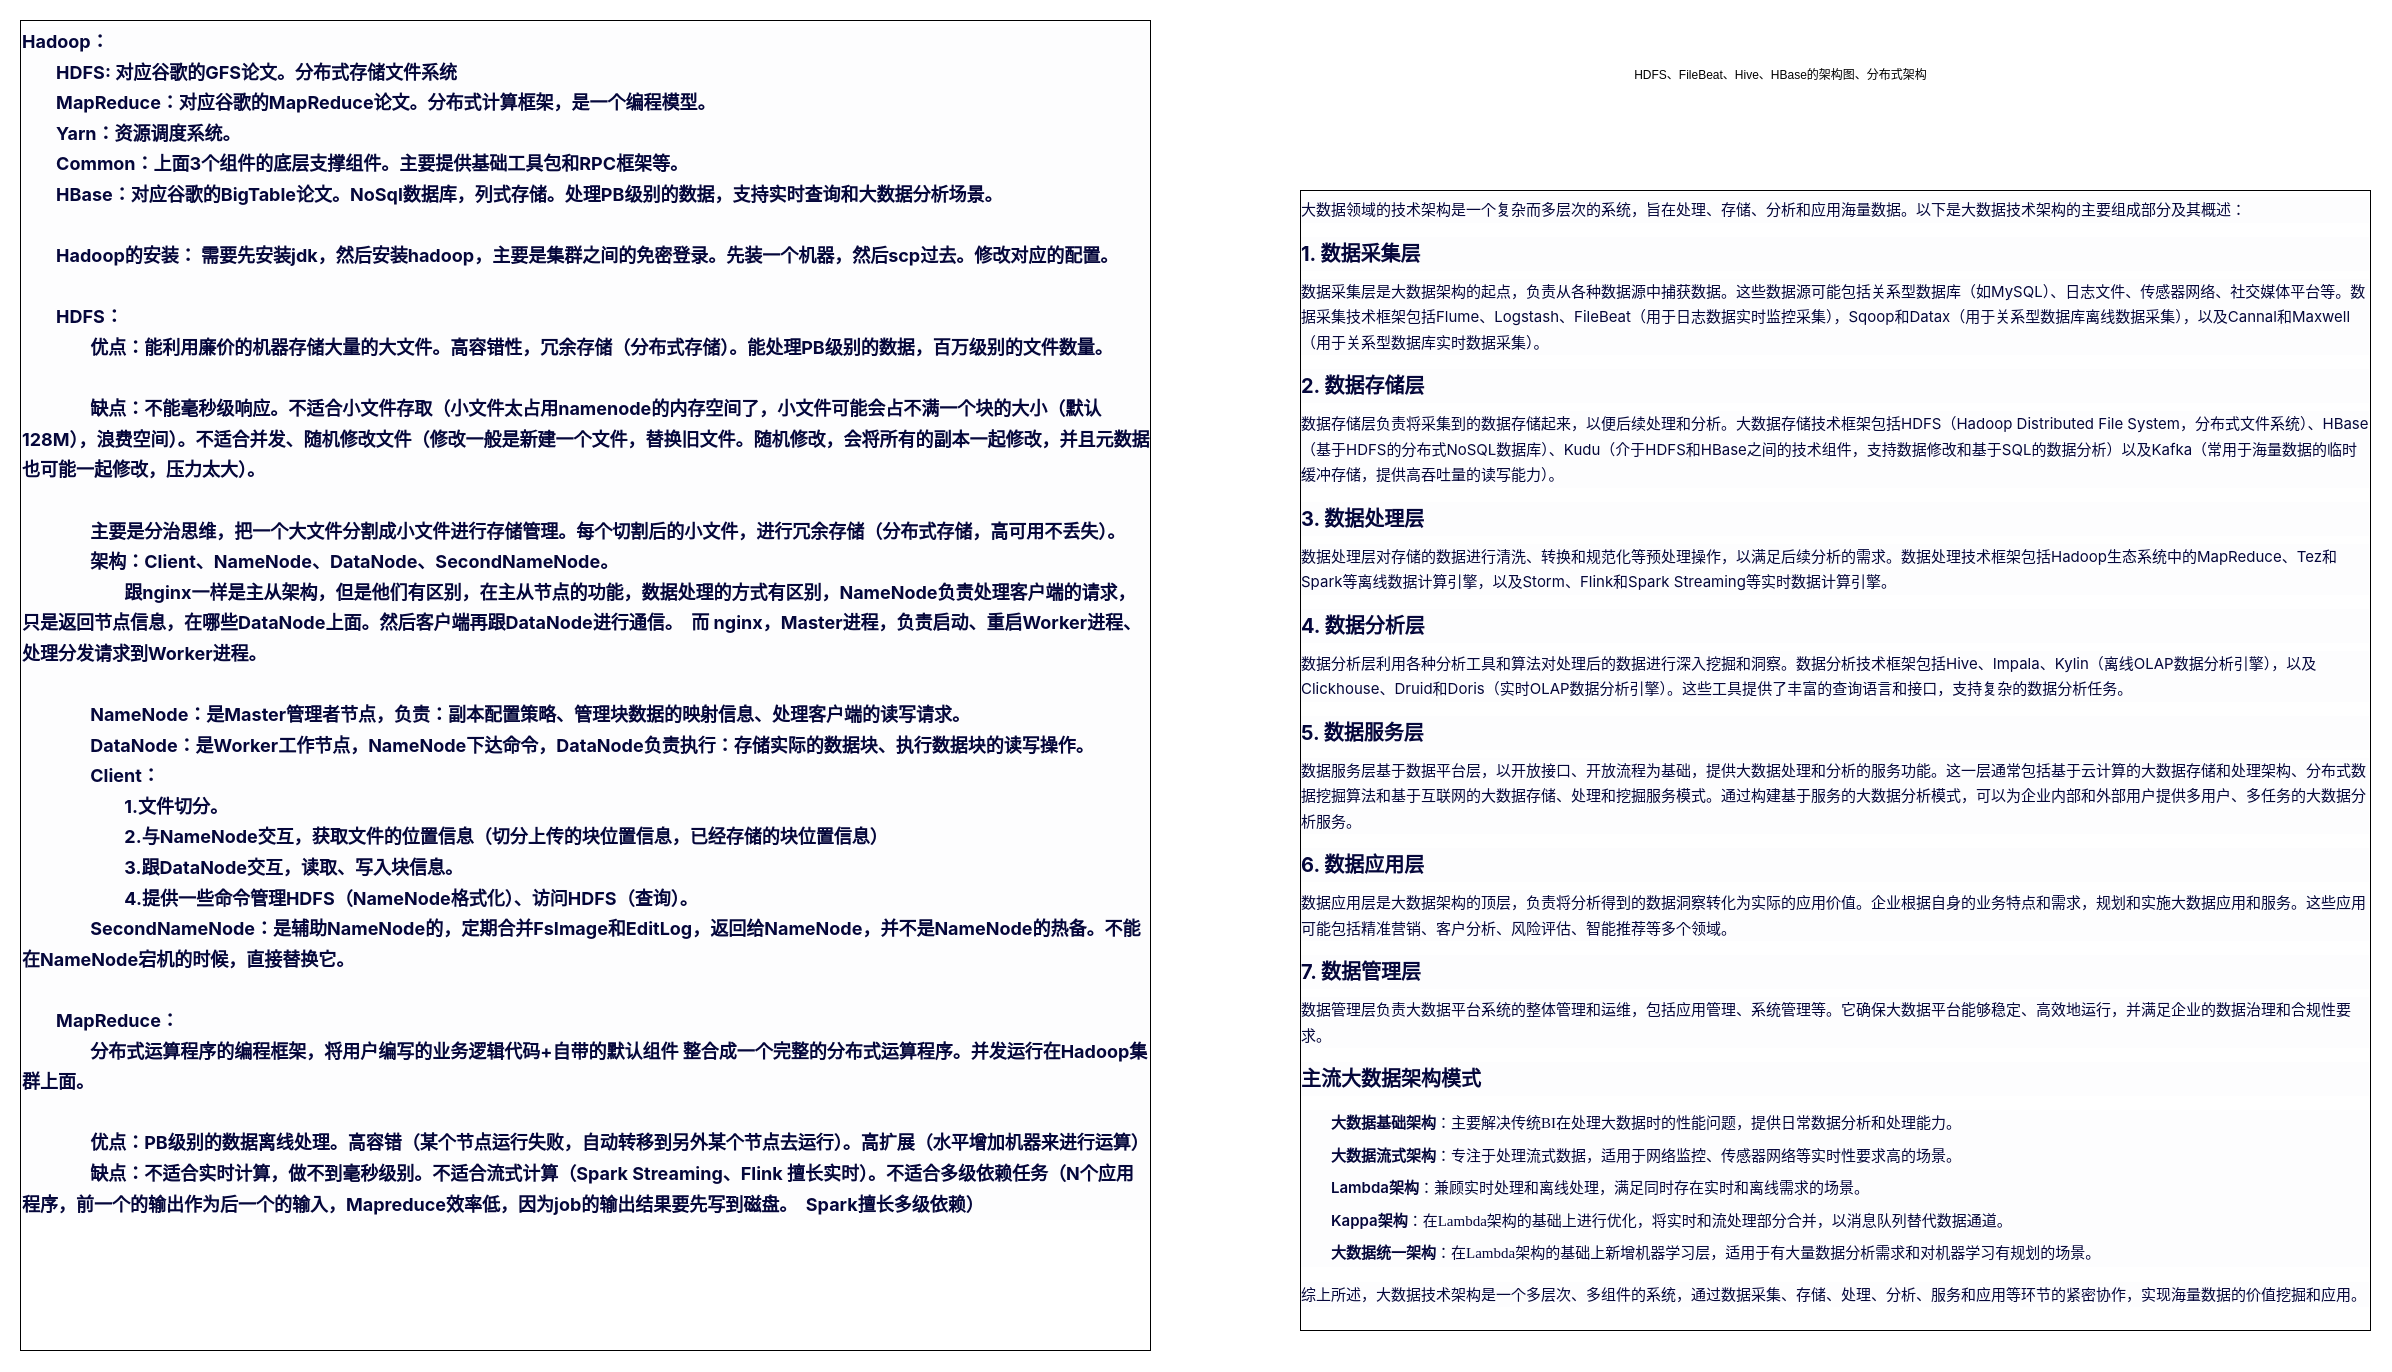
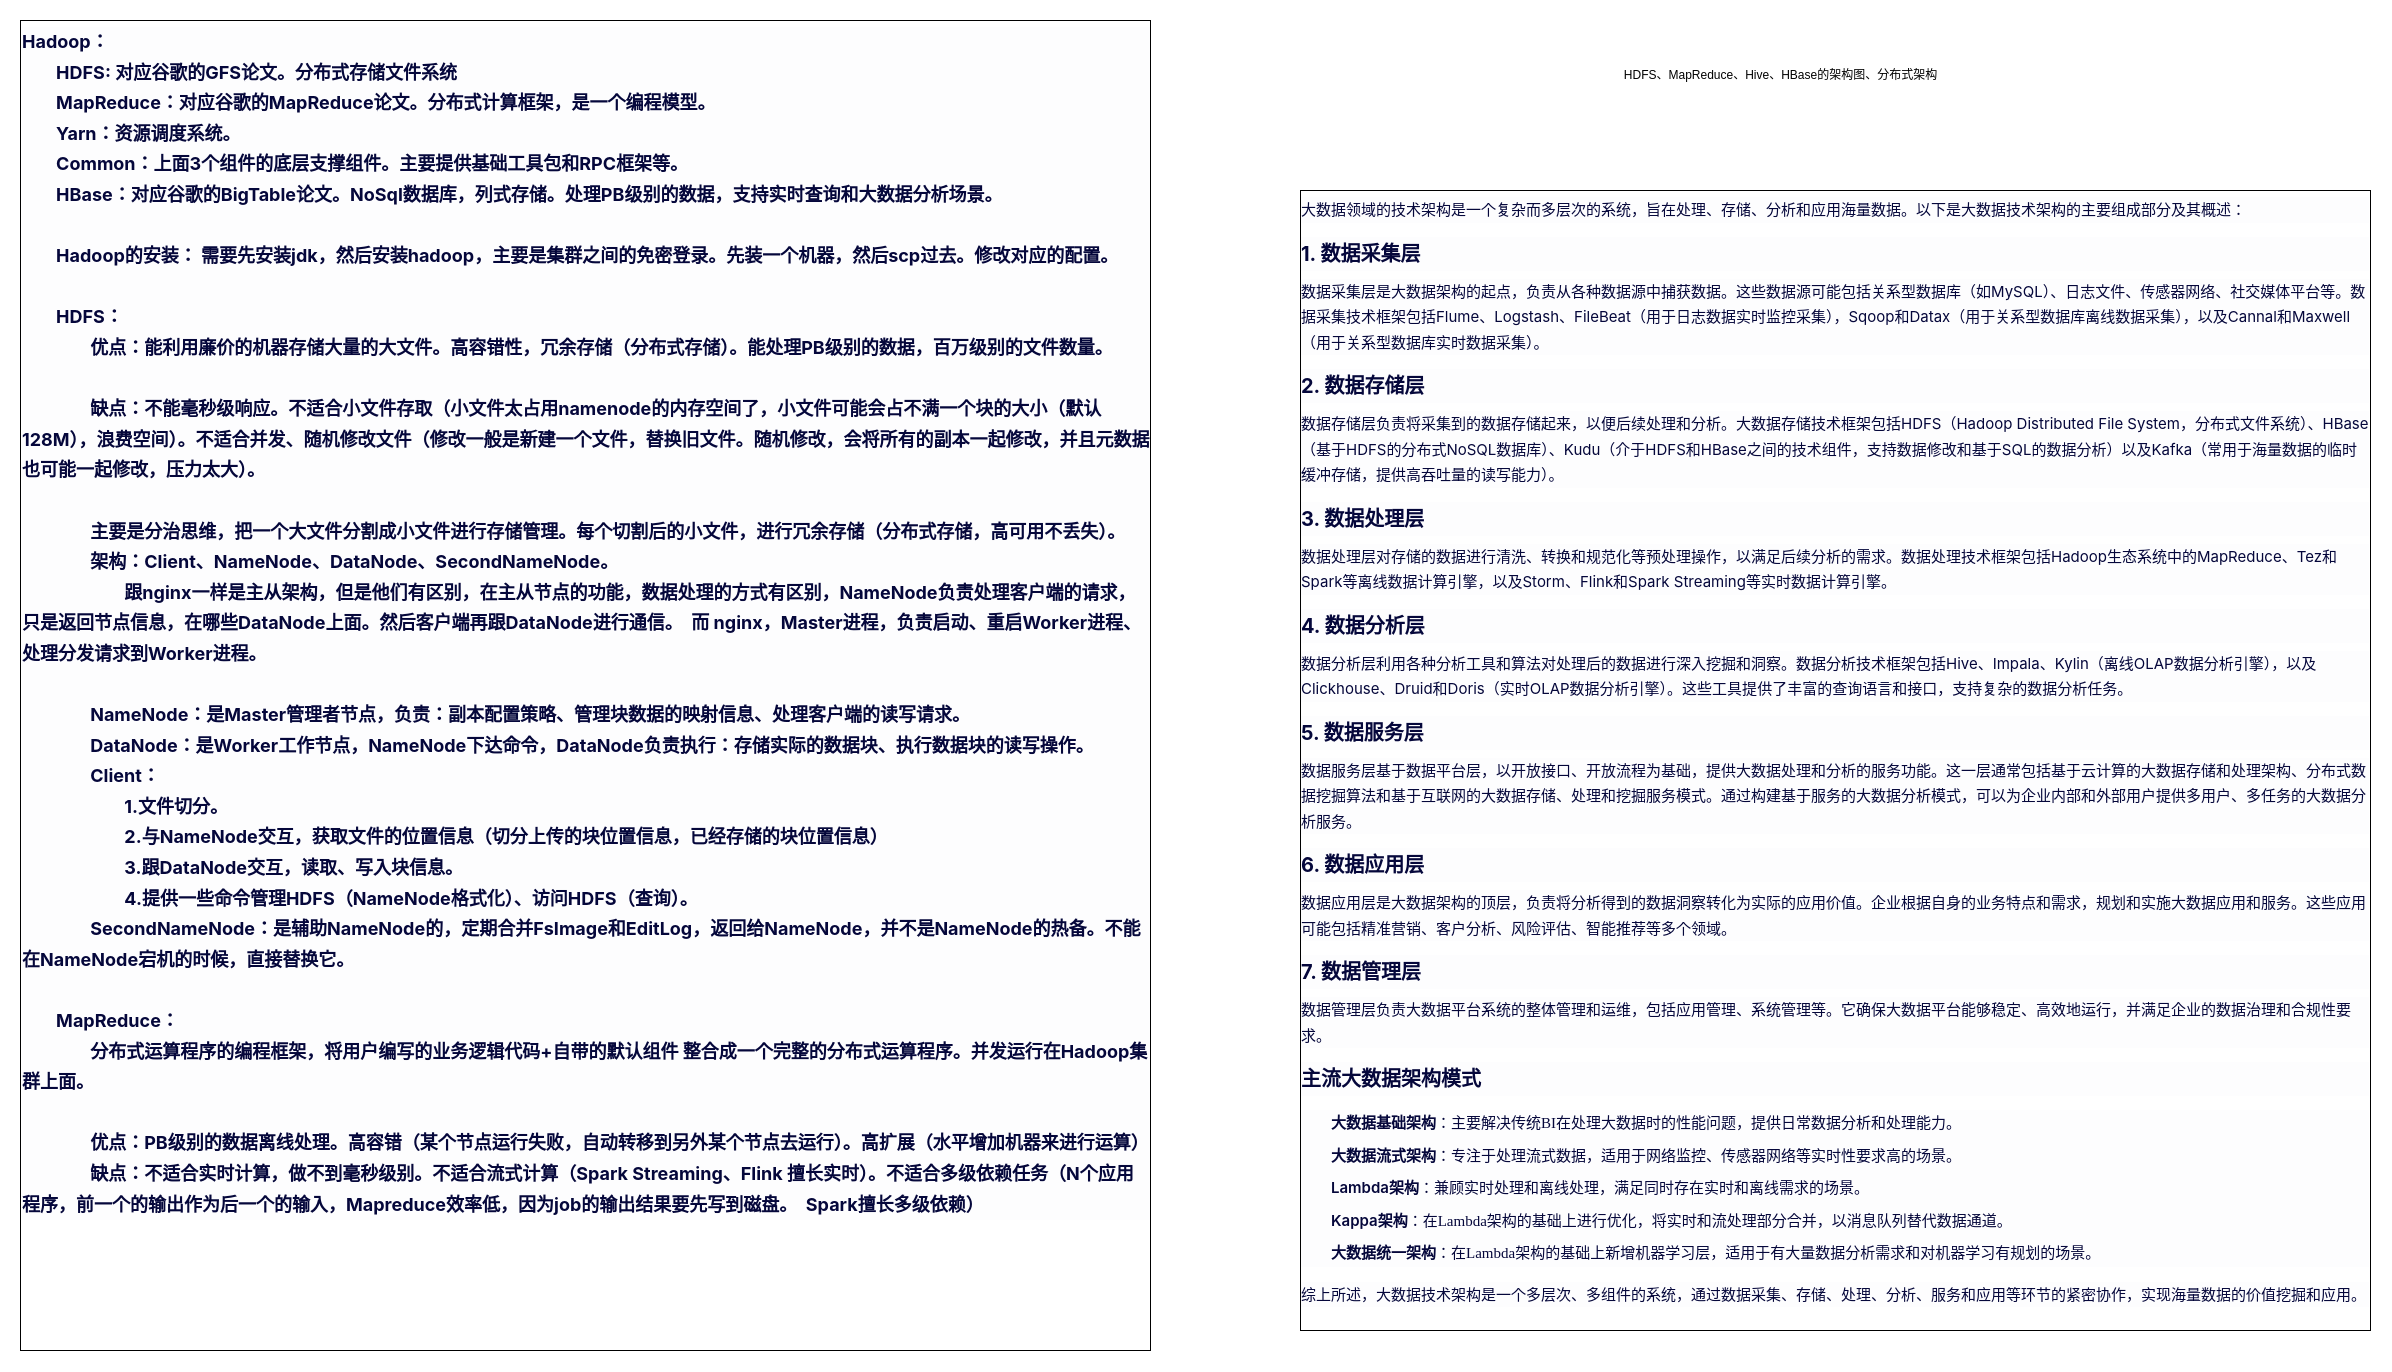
node "HDFS、FileBeat、Hive、HBase的架构图、分布式架构": label "HDFS、FileBeat、Hive、HBase的架构图、分布式架构" -> "HDFS、MapReduce、Hive、HBase的架构图、分布式架构"
